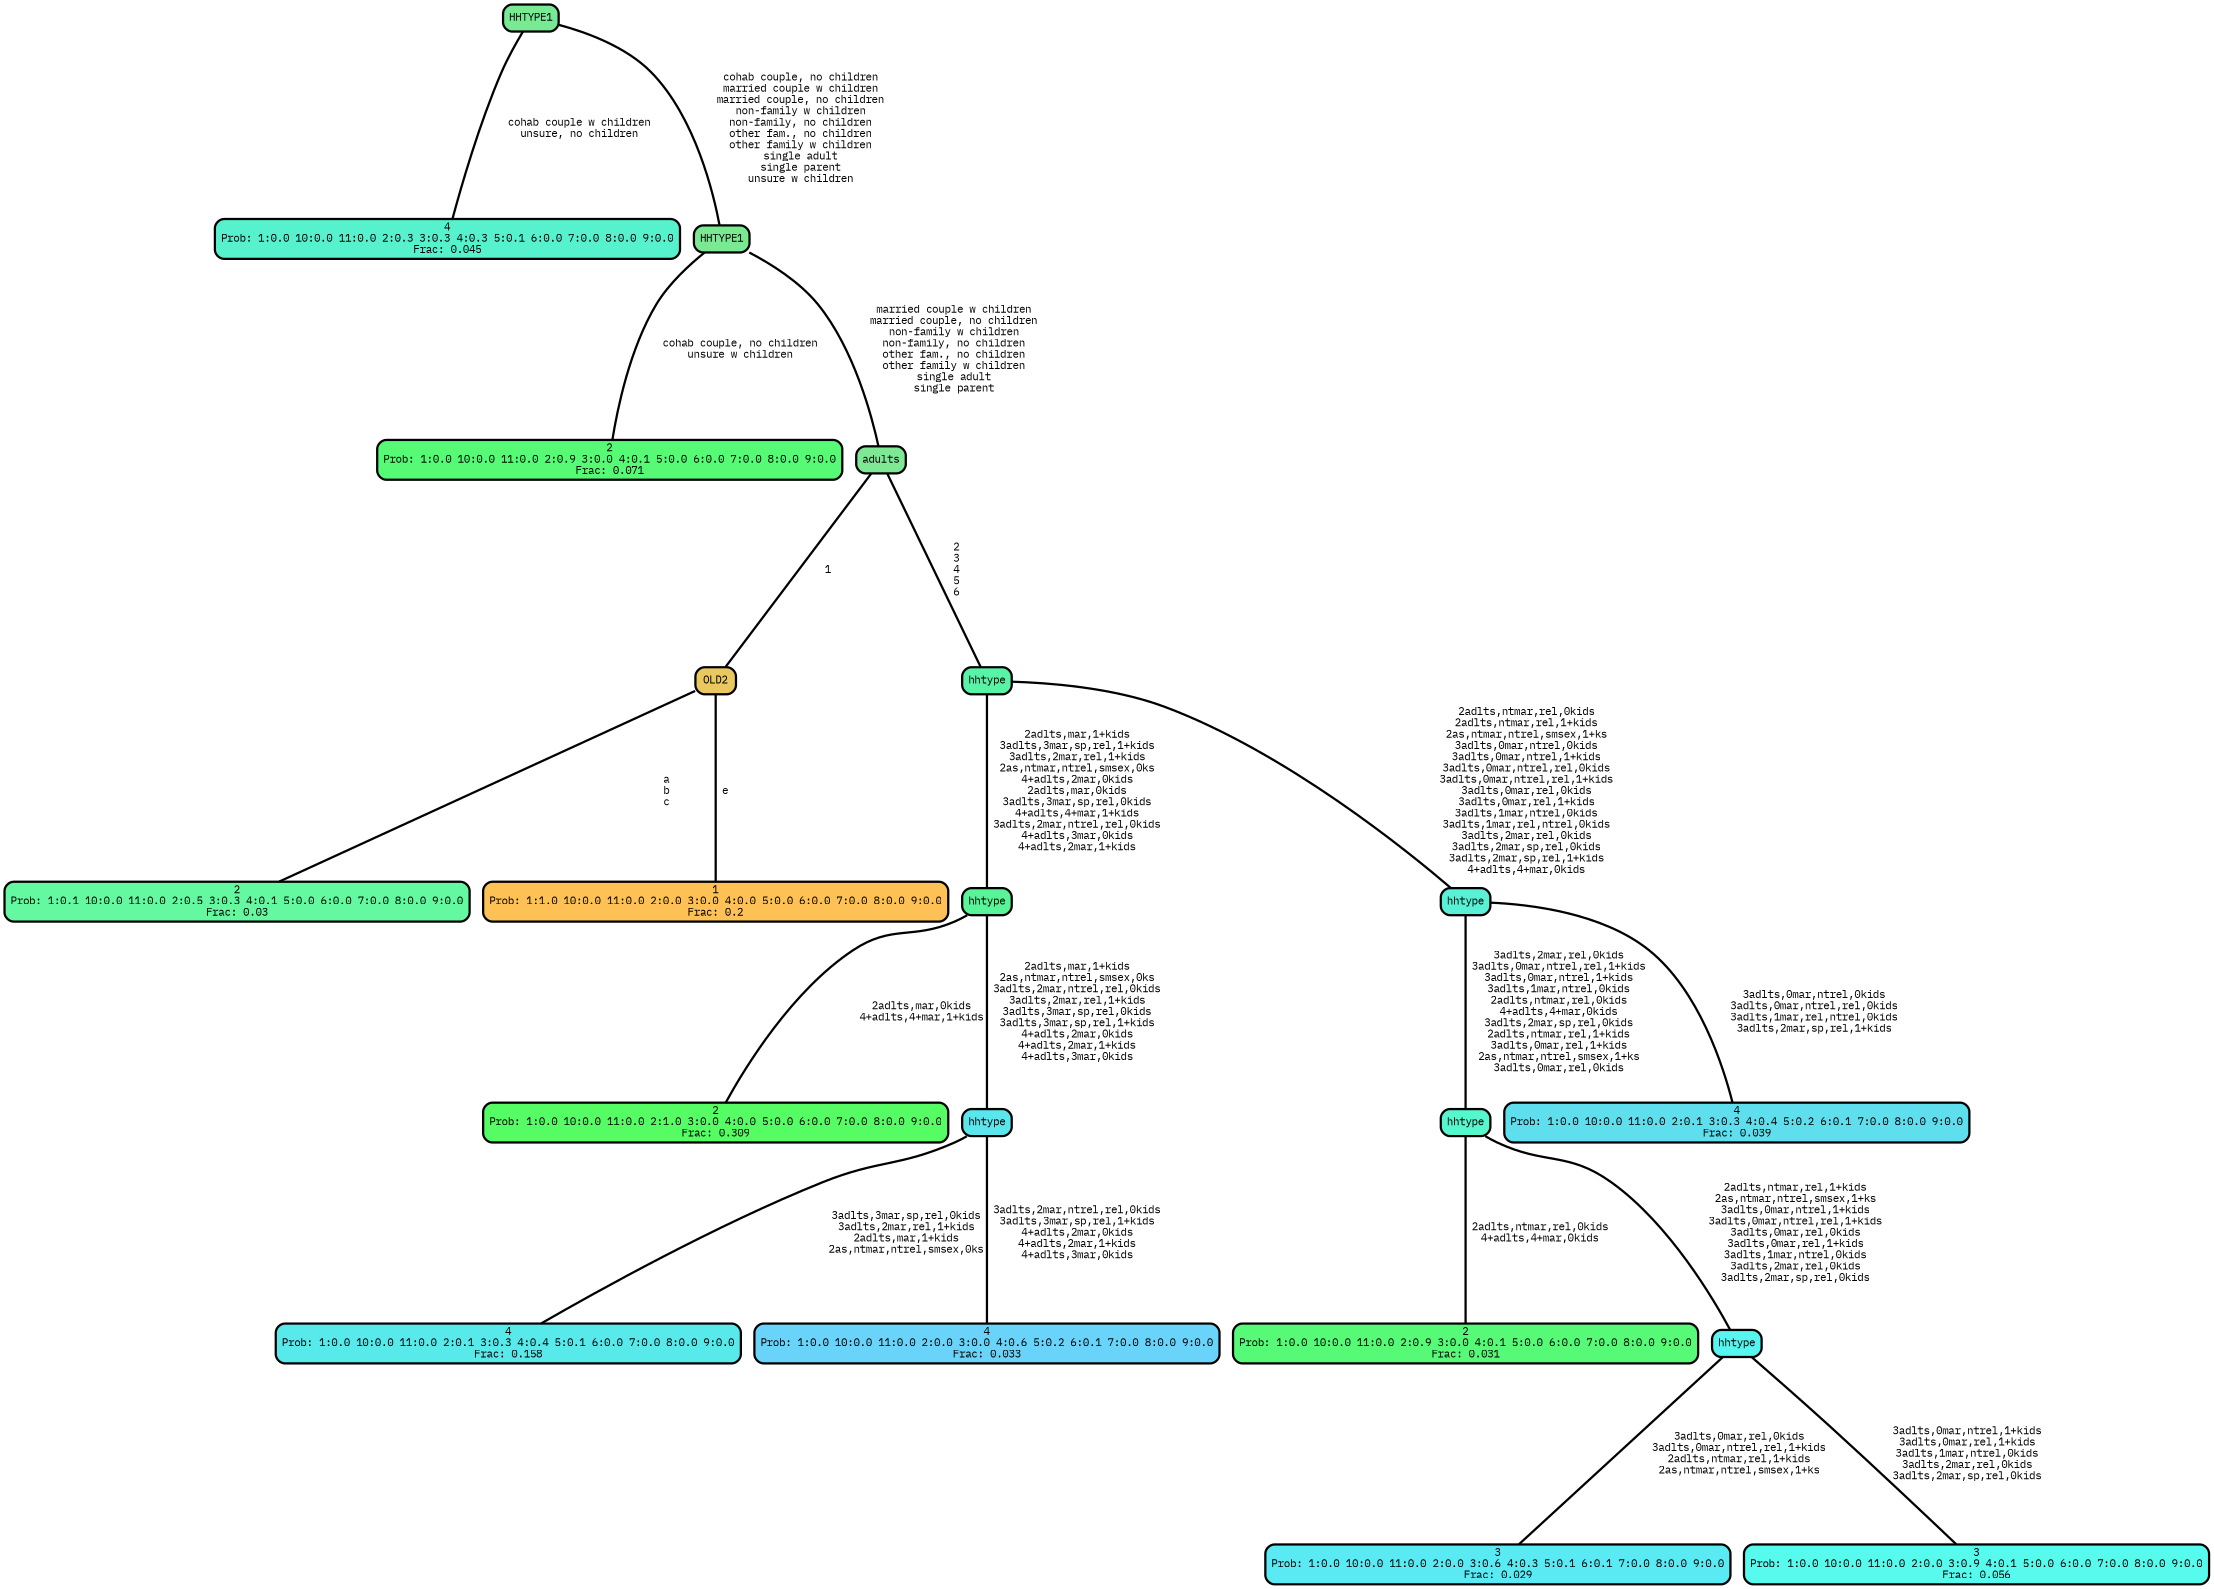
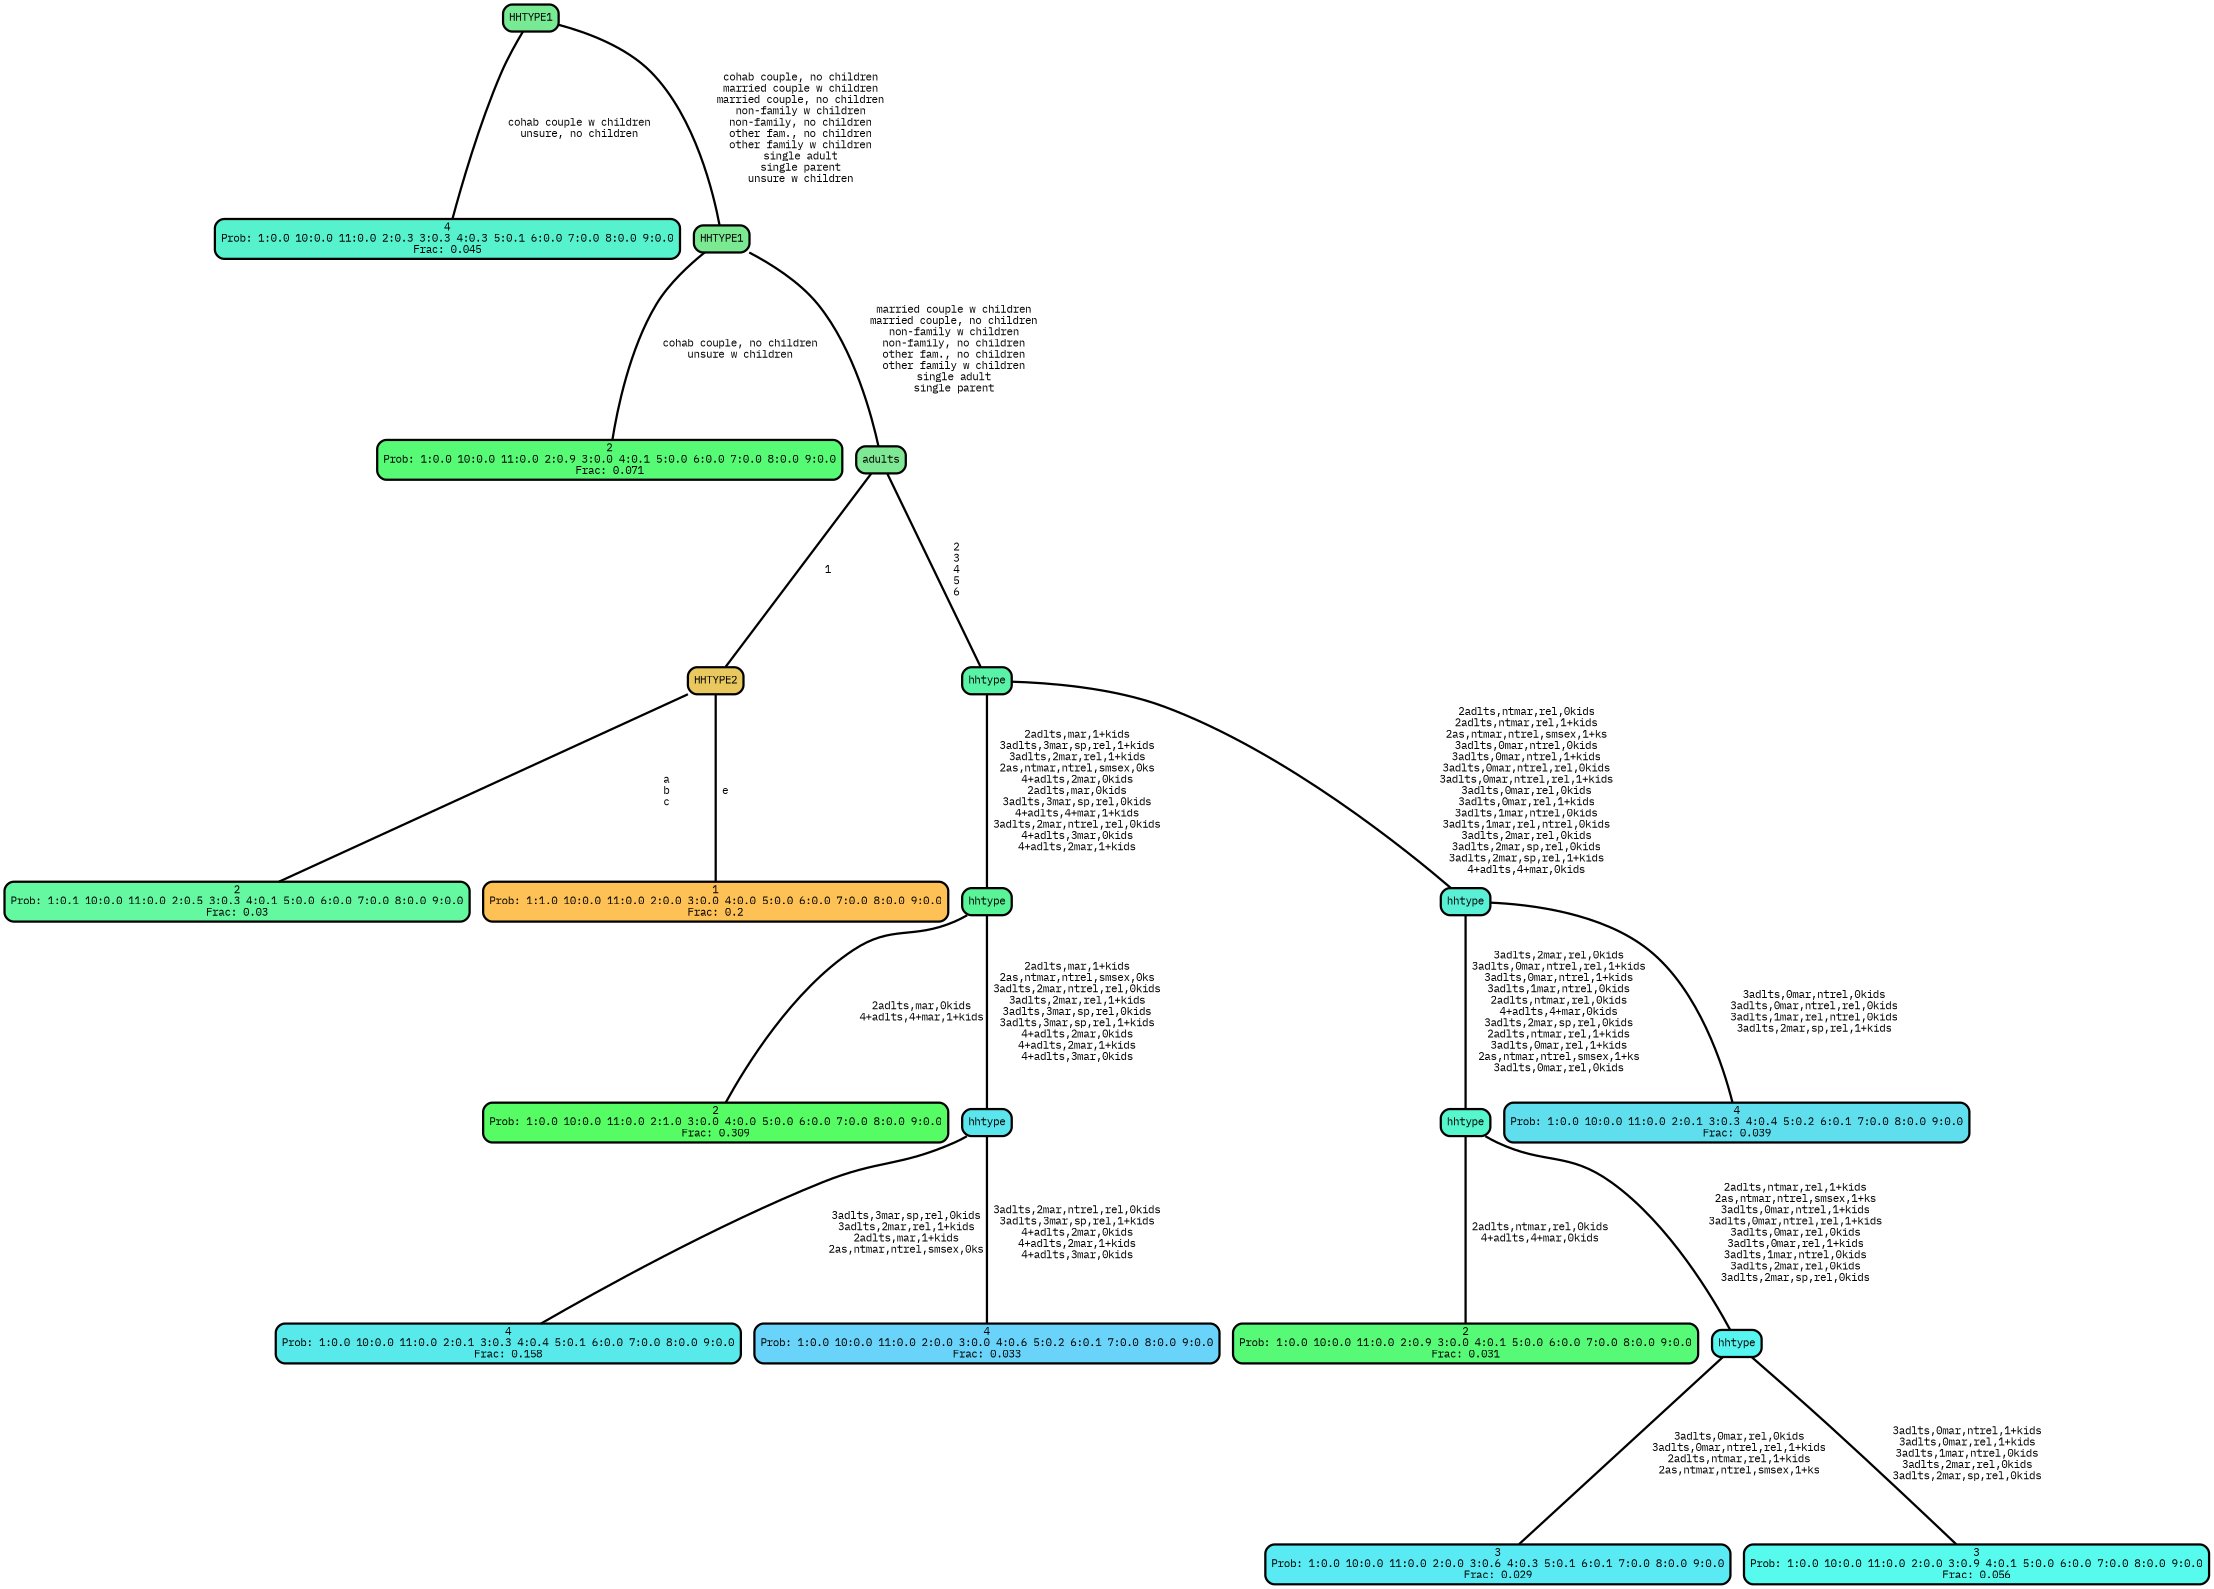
node "OLD2": label "OLD2" -> "HHTYPE2"
